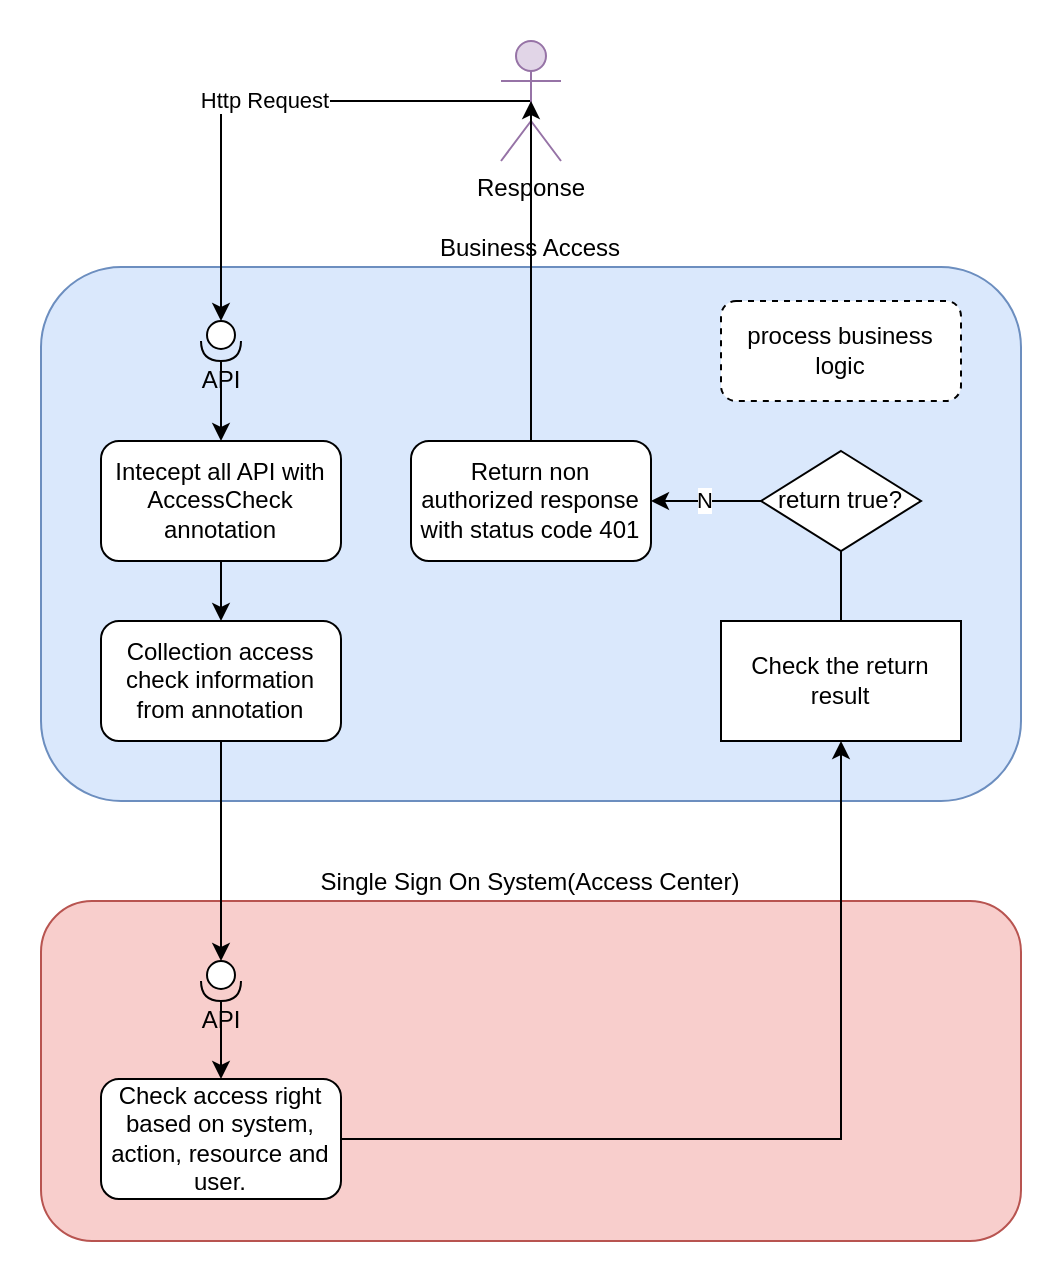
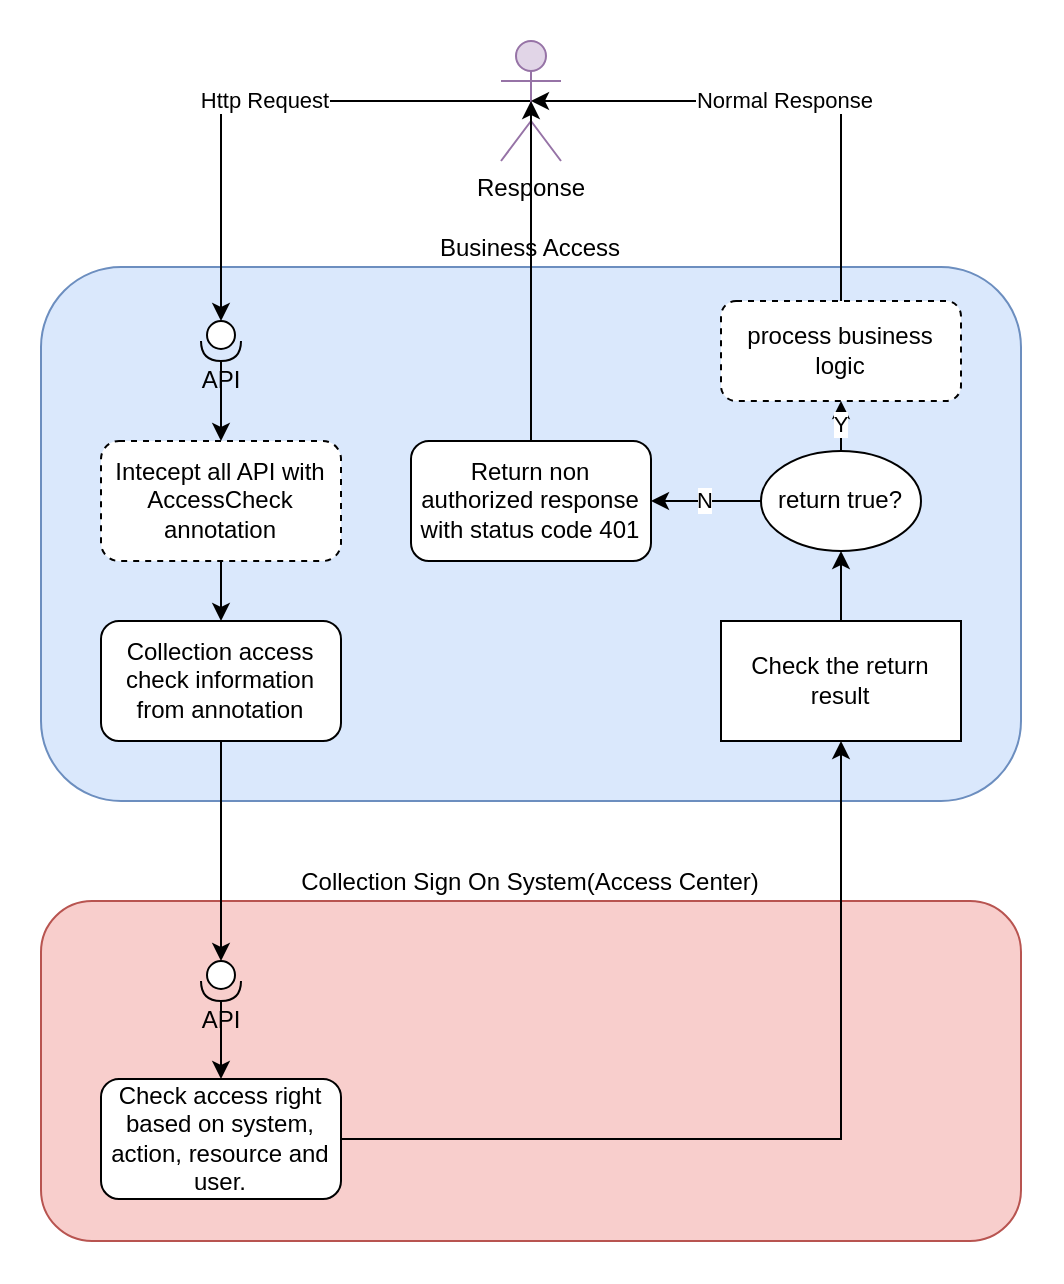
edge "process business logic" -> "Response": added, label "Normal Response"
edge "return true?" -> "process business logic": added, label "Y"
node "Intecept all API with AccessCheck annotation": style solid -> dashed
node "return true?": shape diamond -> ellipse
edge "return true?" -- "Check the return result": arrowhead none -> classic
node "Single Sign On System(Access Center)": label "Single Sign On System(Access Center)" -> "Collection Sign On System(Access Center)"
